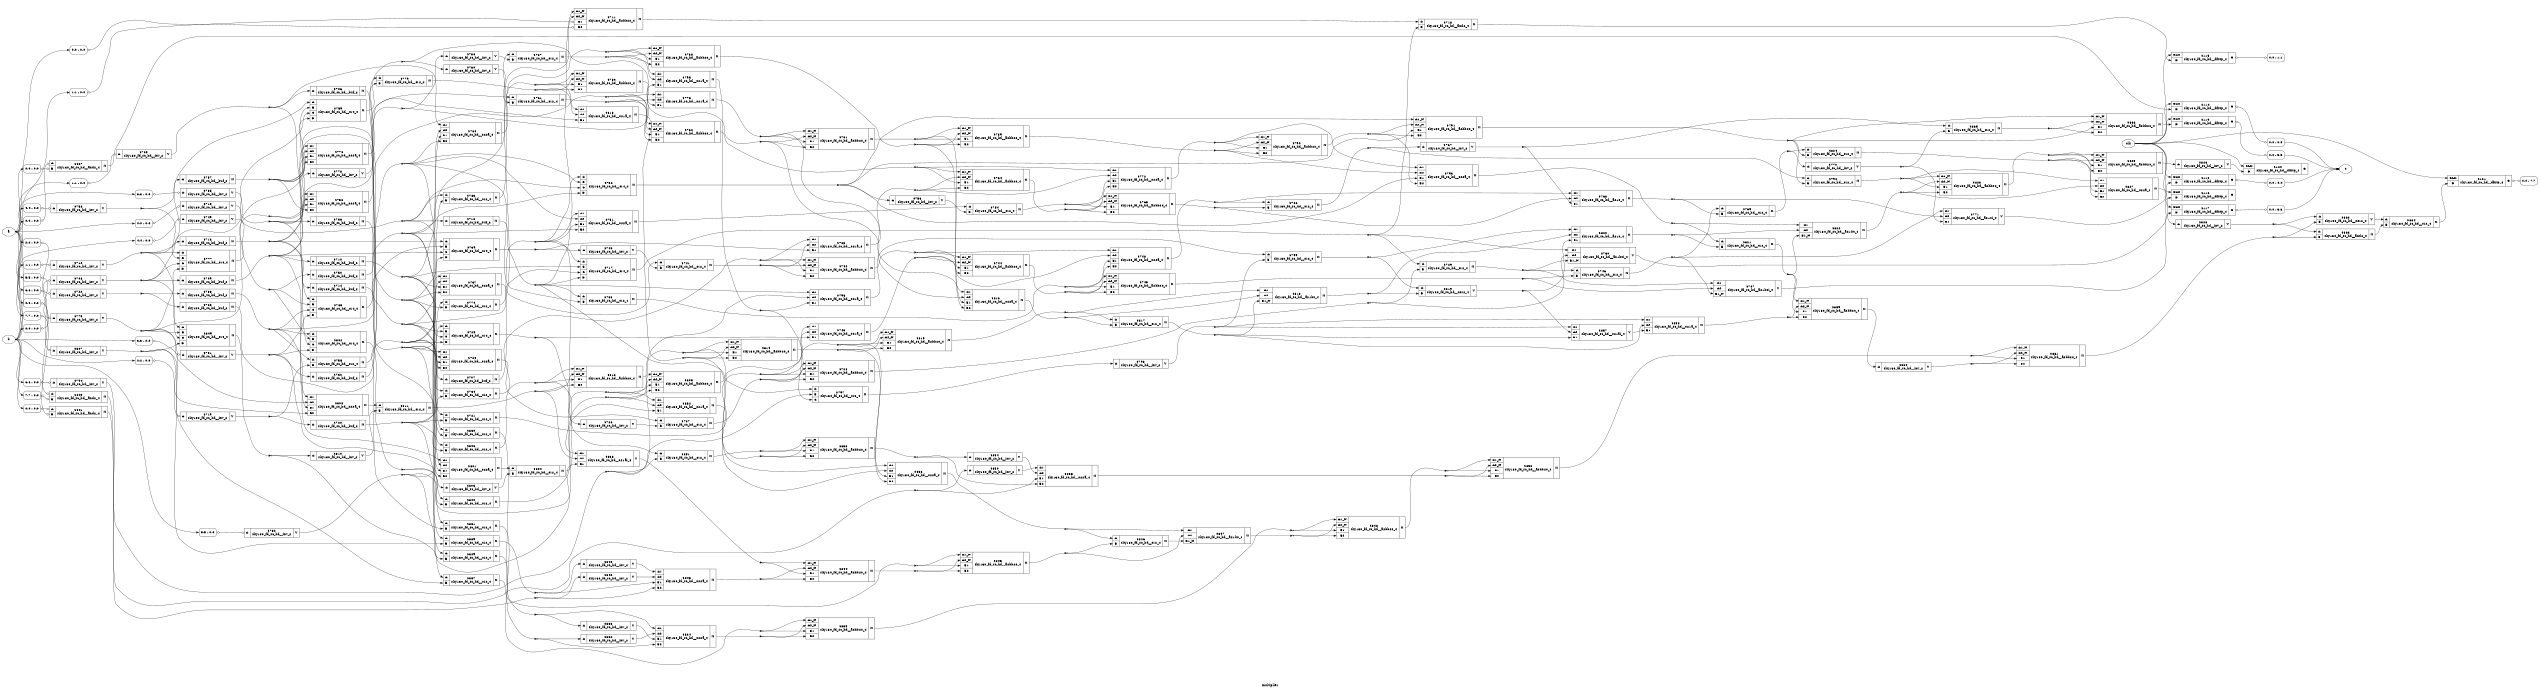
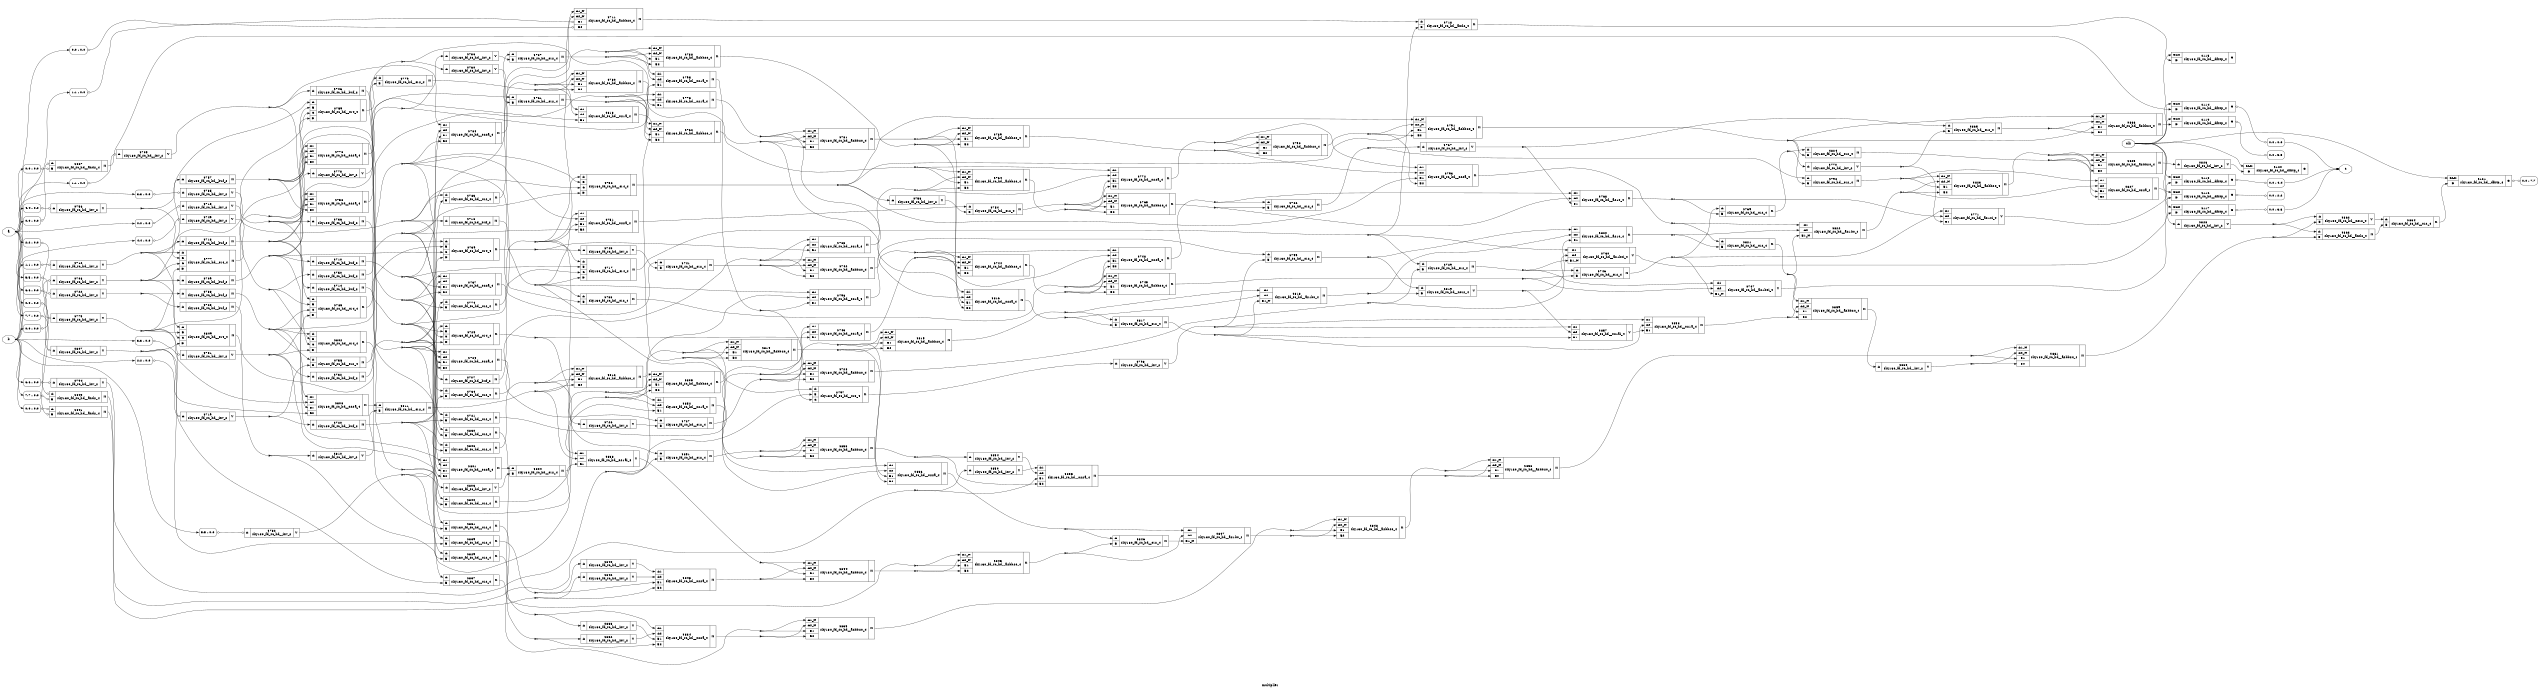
node "0:0 - 1:1": removed
edge "0:0 - 5:5" -> "c": removed
node "0:0 - 2:2": added
